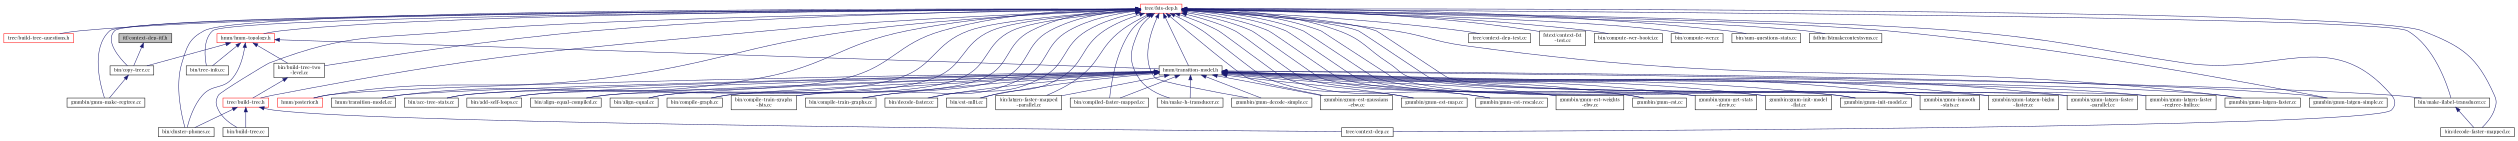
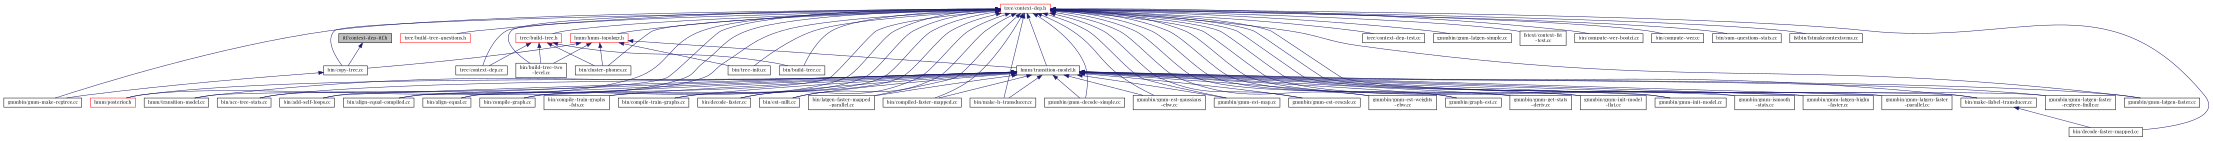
node "tree/fsts-dep.h": label "tree/fsts-dep.h" -> "tree/context-dep.h"
edge "gmmbin/gmm-latgen-simple.cc" -> "hmm/transition-model.h": removed
edge "tree/build-tree.h" -> "bin/build-tree-two -level.cc": reversed
node "gmmbin/gmm-est.cc": label "gmmbin/gmm-est.cc" -> "gmmbin/graph-est.cc"
